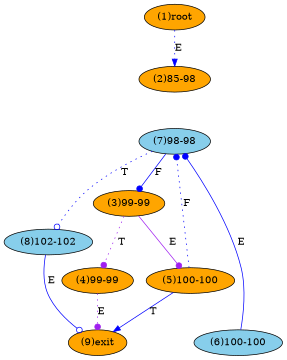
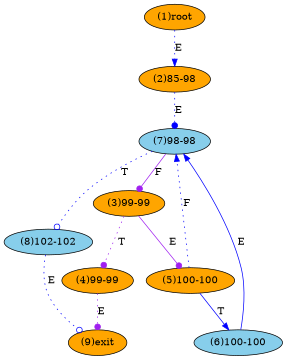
edge "(2)85-98" -> "(7)98-98": added, label "E"
edge "(7)98-98" -> "(3)99-99": color blue -> purple
edge "(5)100-100" -> "(7)98-98": arrowhead dot -> normal
edge "(6)100-100" -> "(7)98-98": arrowhead dot -> normal
edge "(8)102-102" -> "(9)exit": style solid -> dotted
edge "(5)100-100" -> "(9)exit": now "(5)100-100" -> "(6)100-100"
